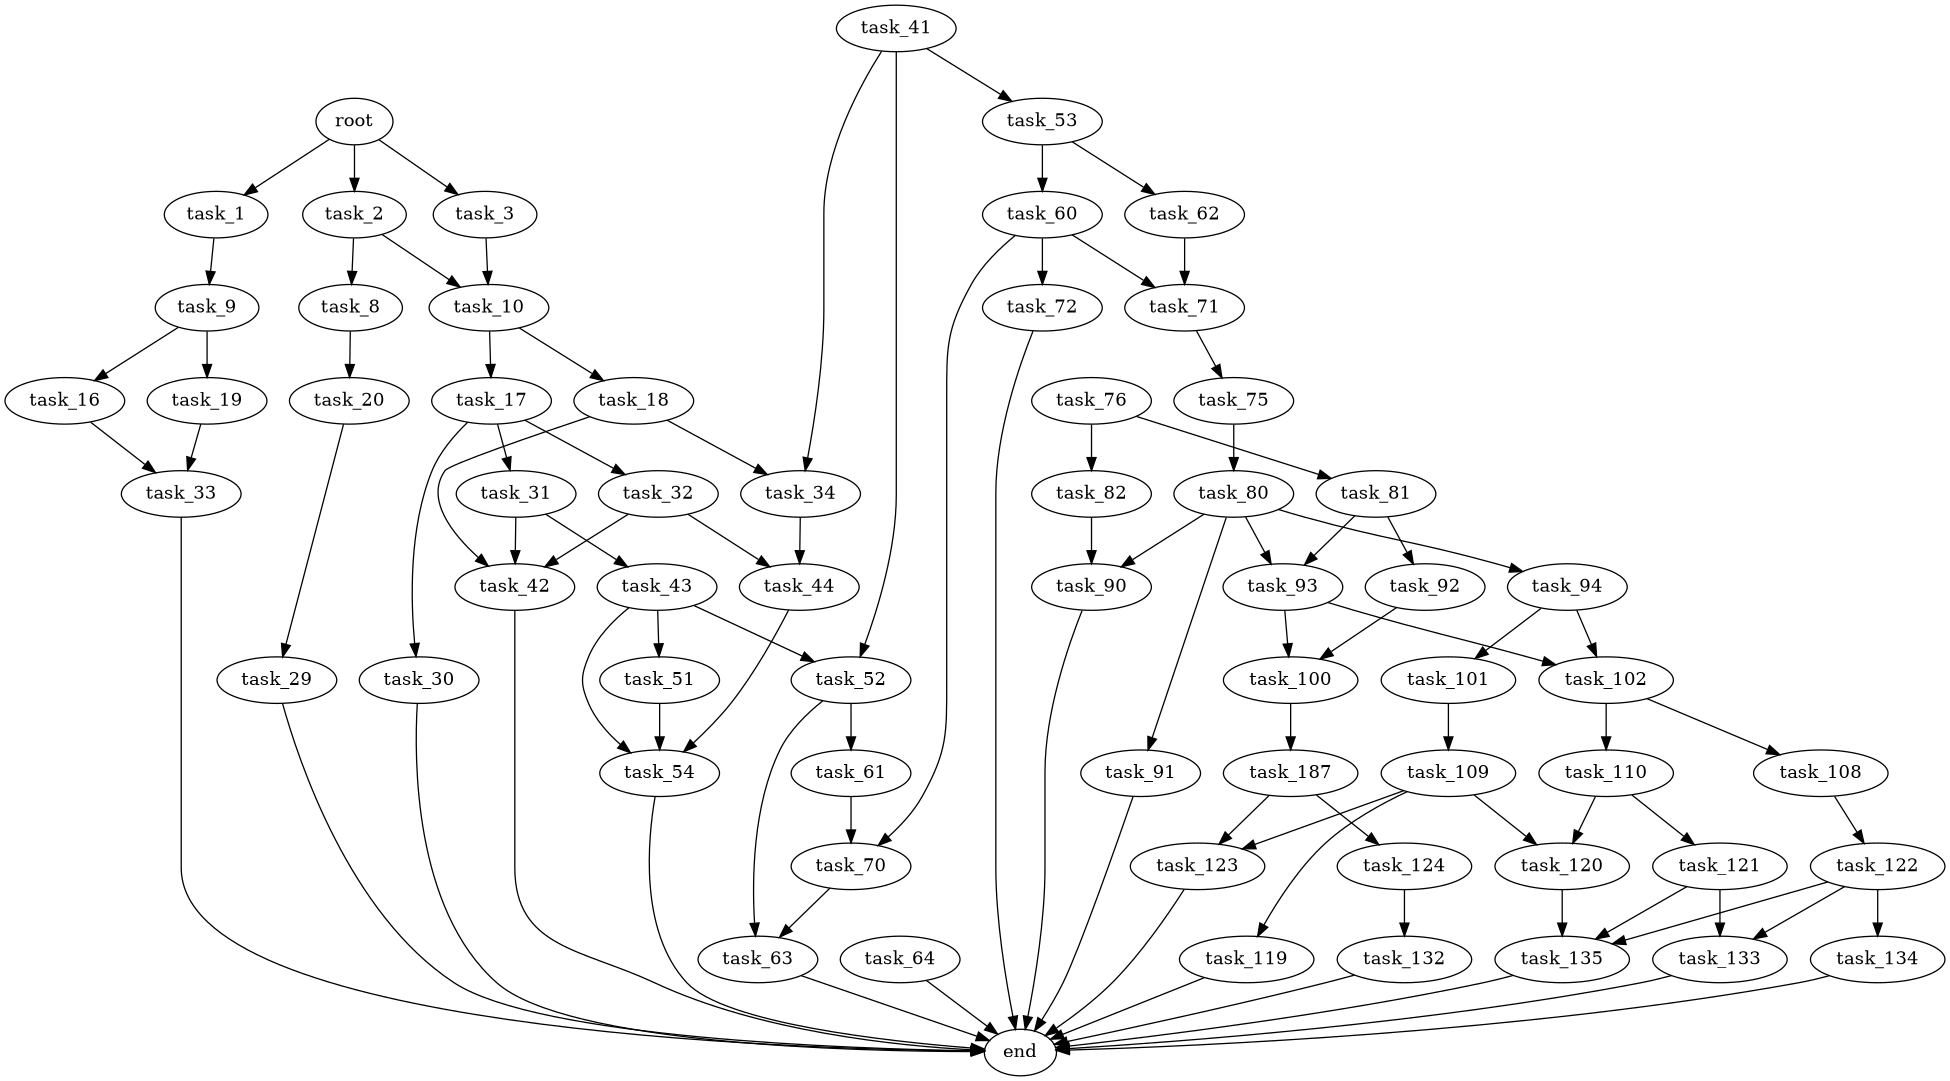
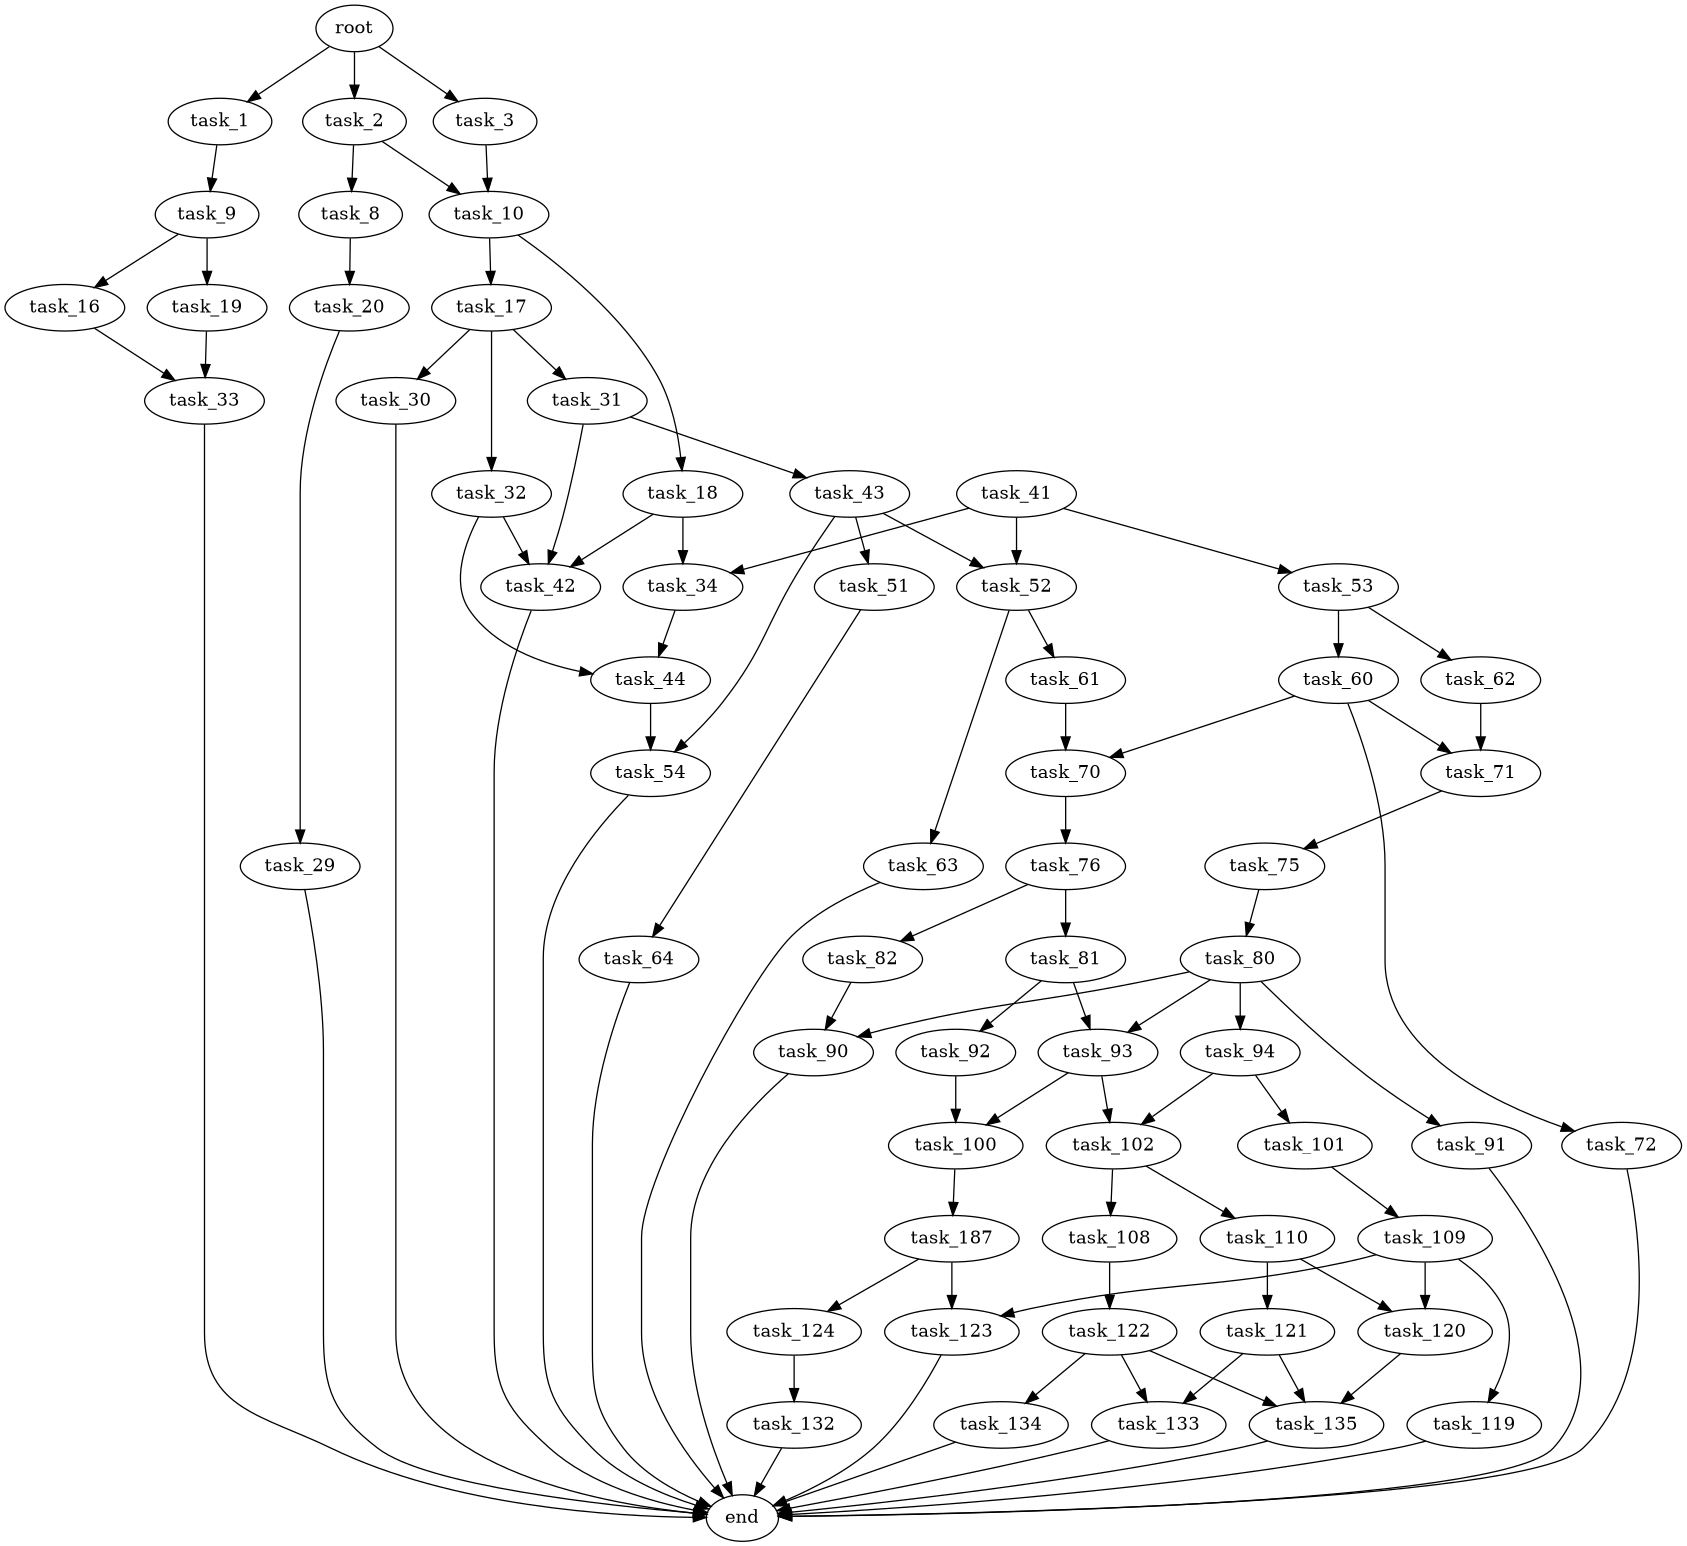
edge "task_51" -> "task_54": now "task_51" -> "task_64"
edge "task_70" -> "task_63": now "task_70" -> "task_76"
